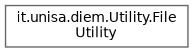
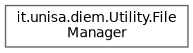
node "it.unisa.diem.Utility.File Utility": label "it.unisa.diem.Utility.File Utility" -> "it.unisa.diem.Utility.File Manager"
